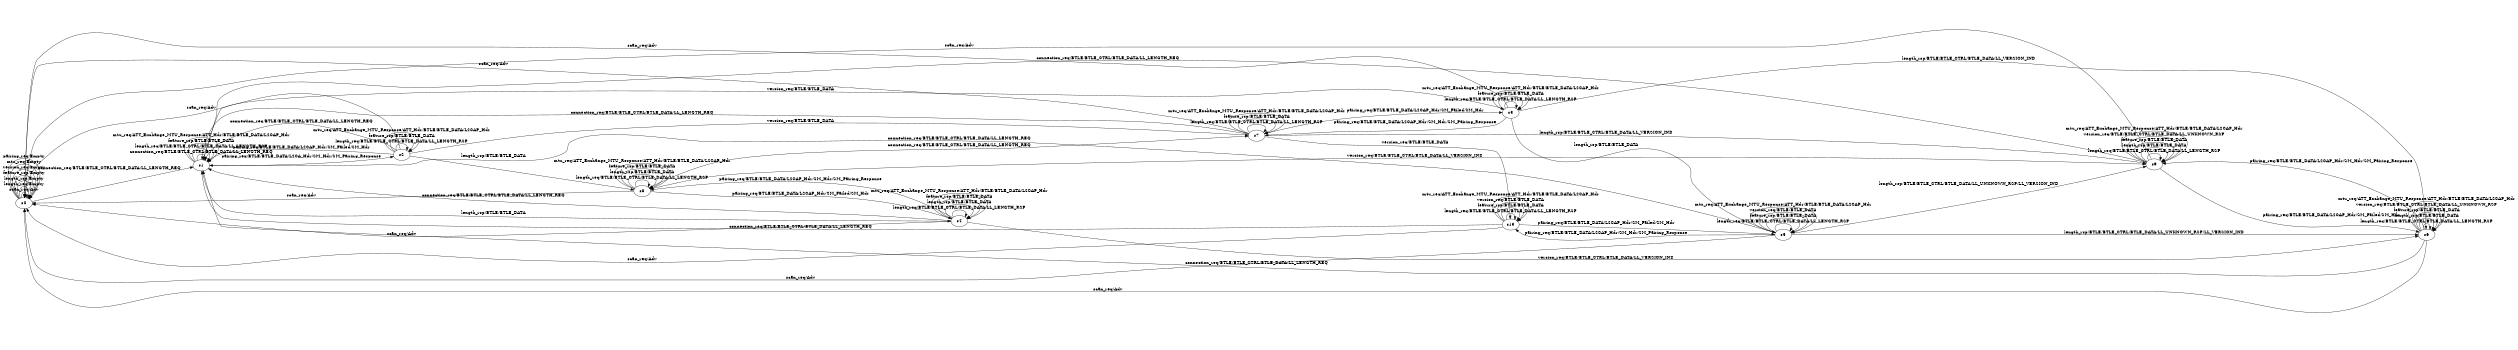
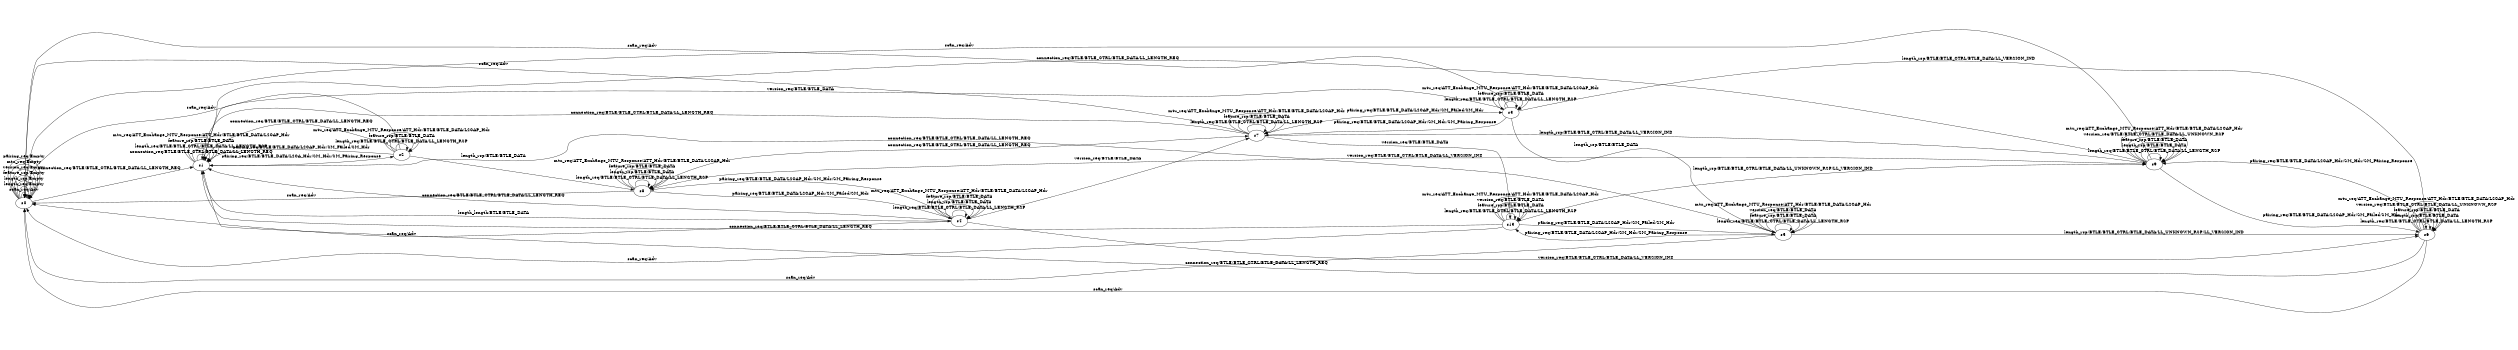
edge "s2" -> "s7": now "s4" -> "s7"
edge "s5" -> "s9": now "s13" -> "s9"
edge "s1" -> "s4": label "length_rsp/BTLE/BTLE_DATA" -> "length_length/BTLE/BTLE_DATA"
